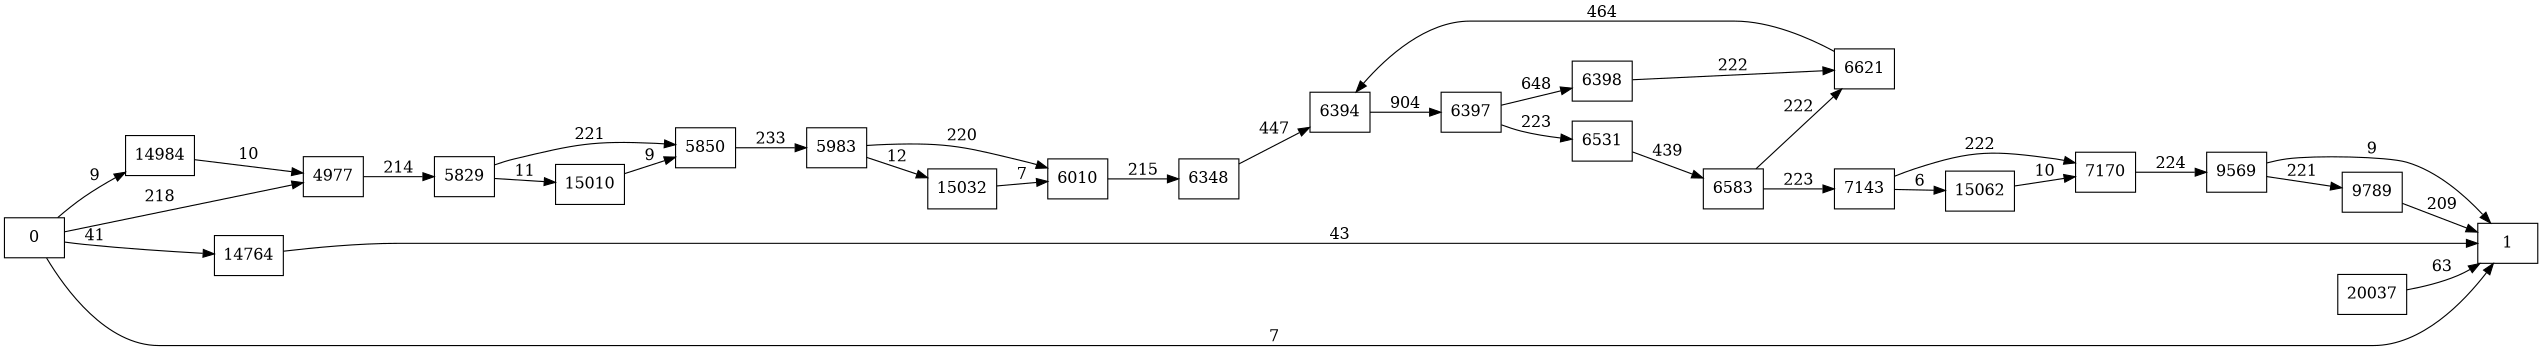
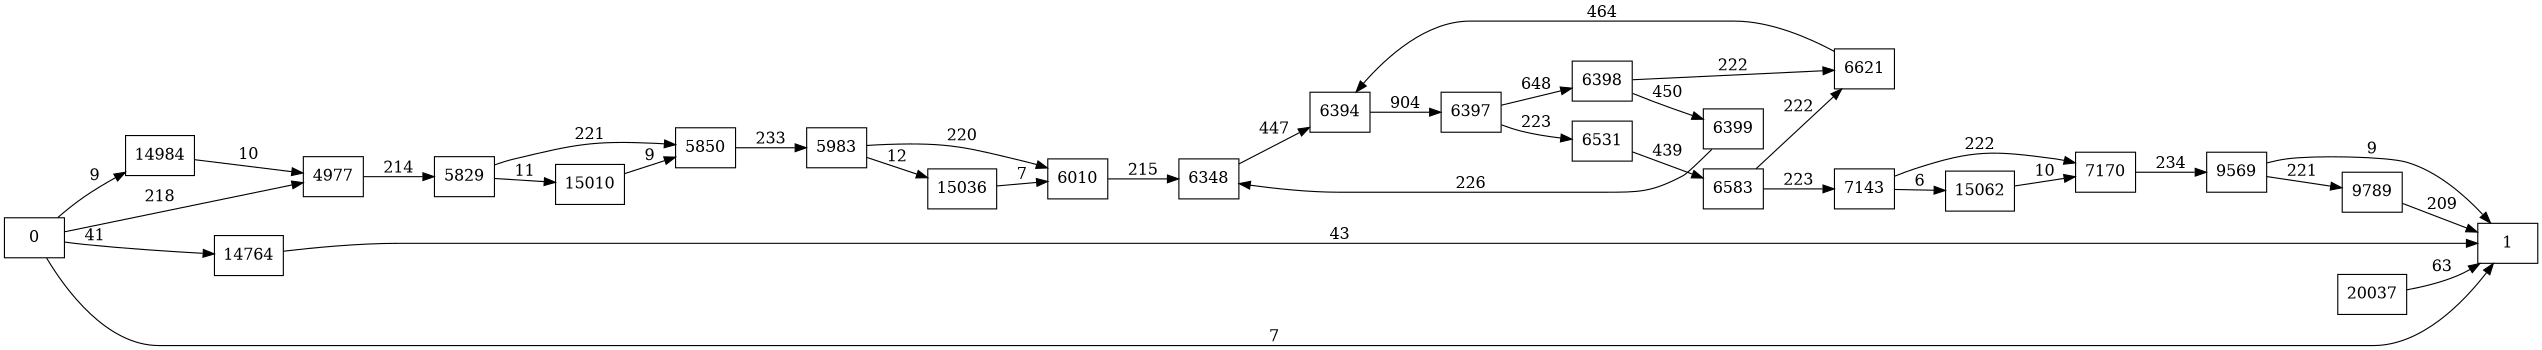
node "6399": added
edge "7170" -> "9569": label "224" -> "234"
node "15032": label "15032" -> "15036"
